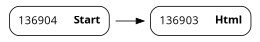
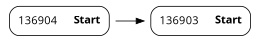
node "136903": text "Html" -> "Start"
